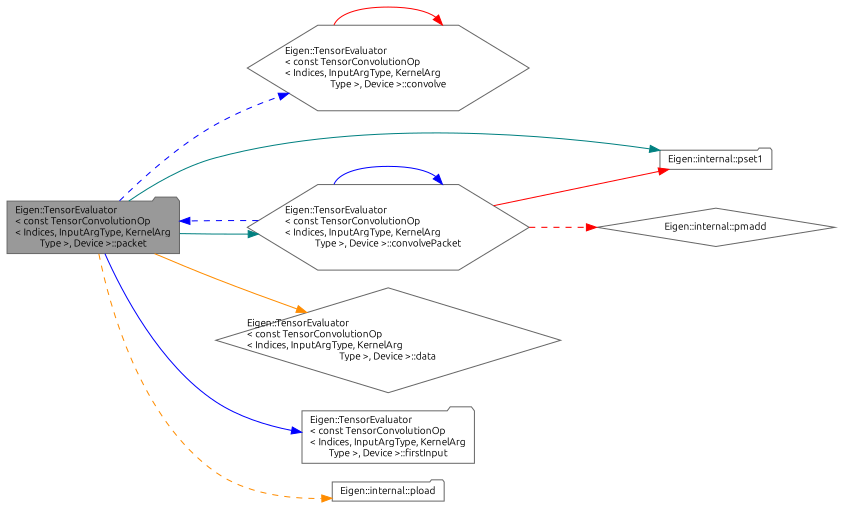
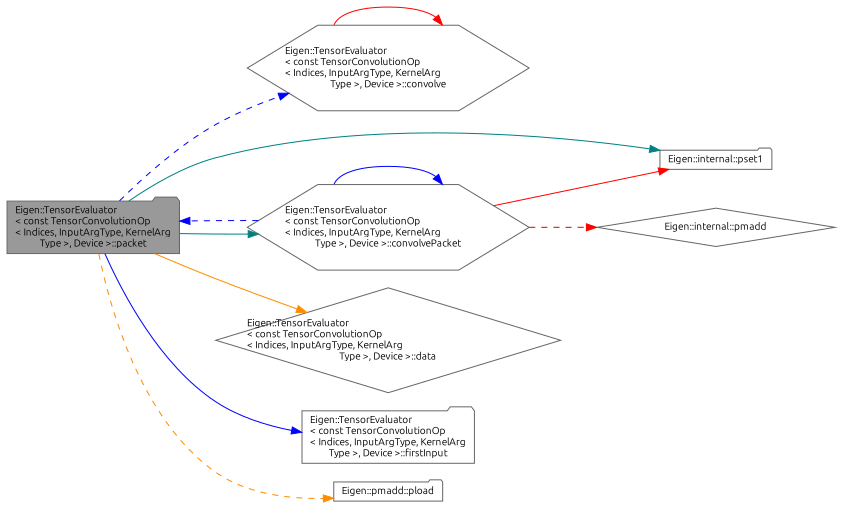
node "Eigen::internal::pload": label "Eigen::internal::pload" -> "Eigen::pmadd::pload"
